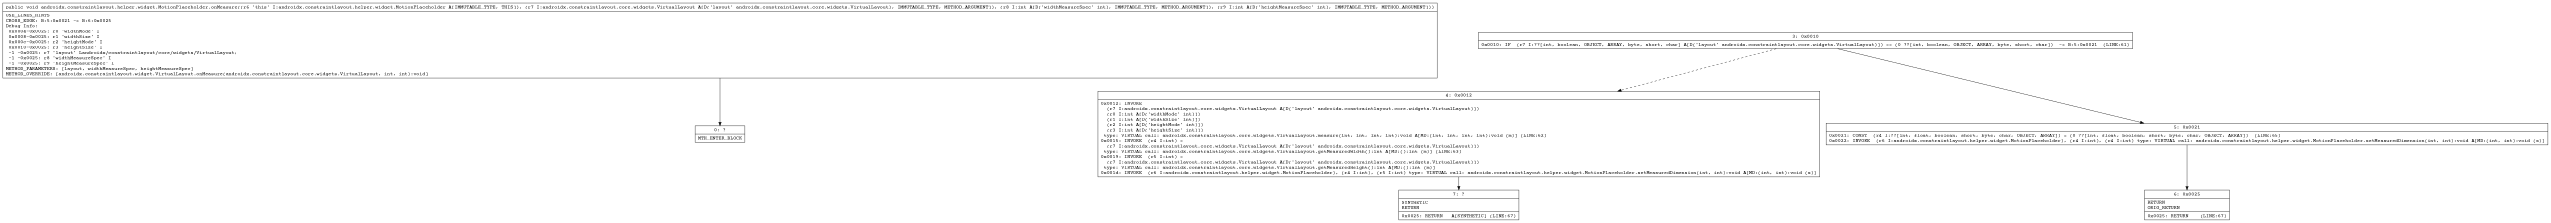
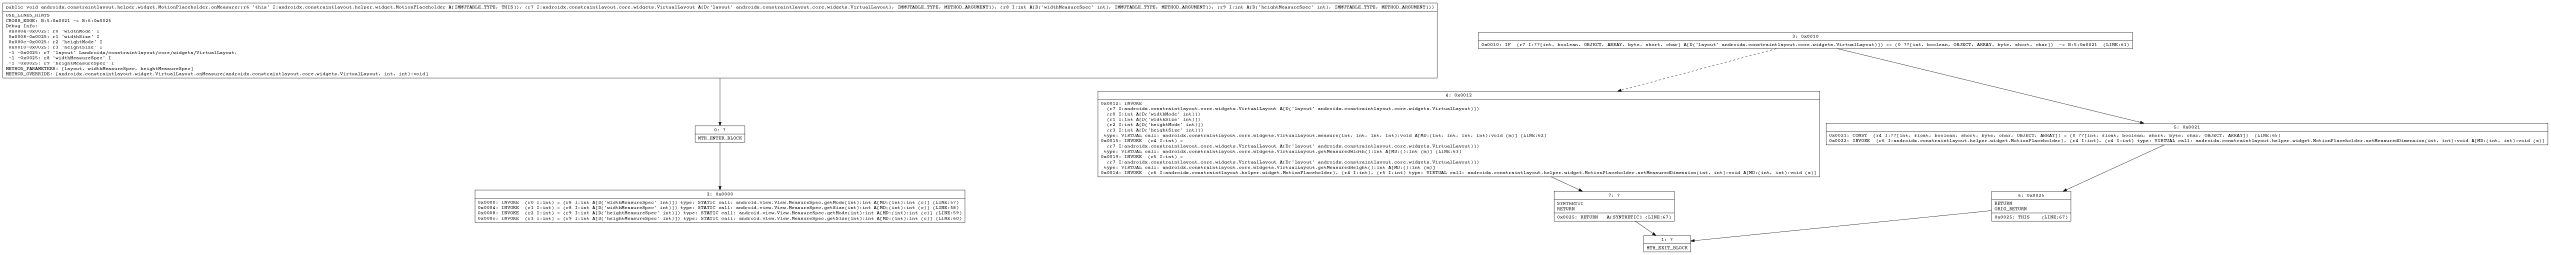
node "2: 0x0000": added
node "6: 0x0025": text "0x0025: RETURN    (LINE:67)" -> "0x0025: THIS    (LINE:67)"
node "1: ?": added
